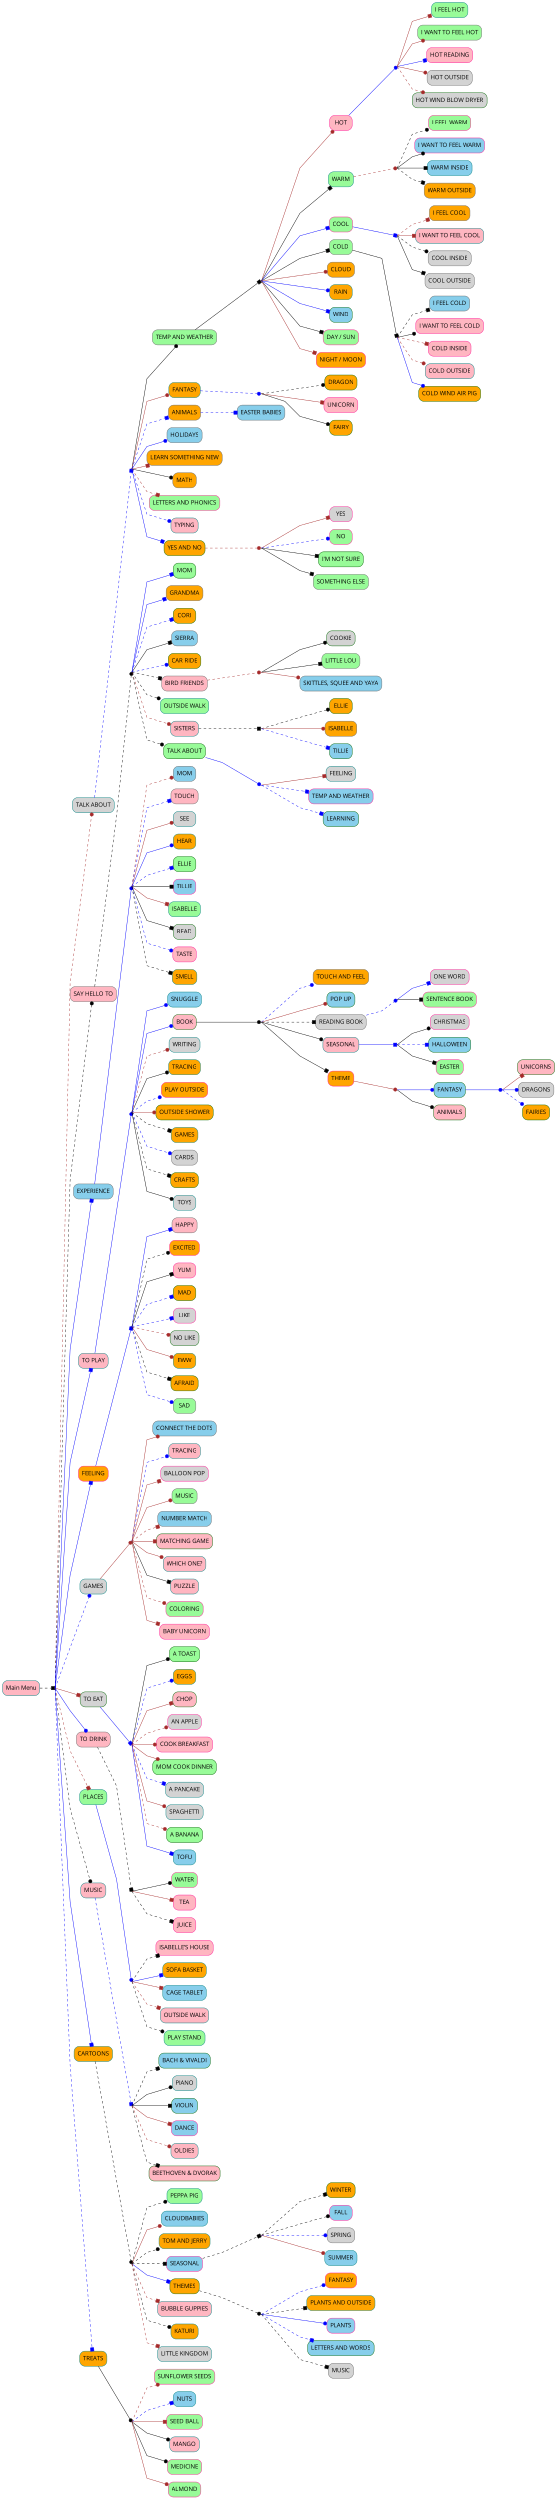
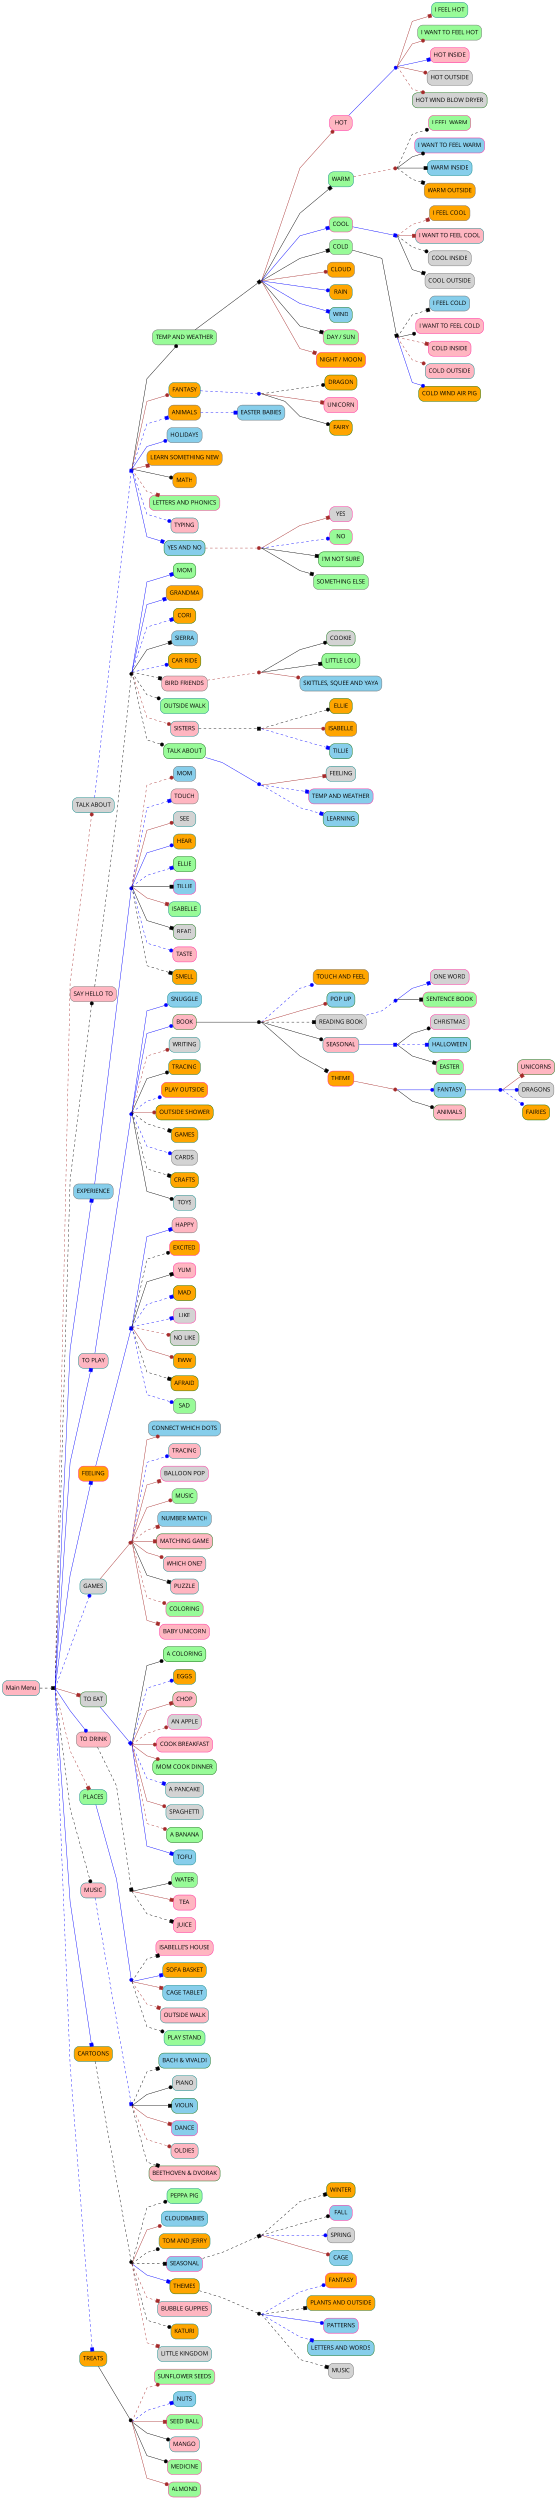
node "HOT READING": label "HOT READING" -> "HOT INSIDE"
node "YES AND NO": fillcolor orange -> skyblue
node "LITTLE LOU": color gray40 -> darkgreen
node "CONNECT THE DOTS": label "CONNECT THE DOTS" -> "CONNECT WHICH DOTS"
node "A TOAST": label "A TOAST" -> "A COLORING"
node "WATER": color deeppink -> gray40
node "SUMMER": label "SUMMER" -> "CAGE"
node "PLANTS": label "PLANTS" -> "PATTERNS"
